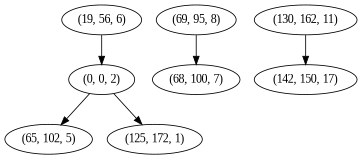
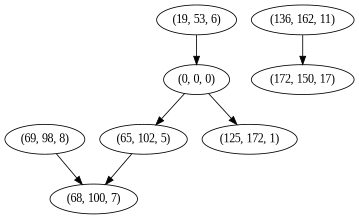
node "(19, 56, 6)": label "(19, 56, 6)" -> "(19, 53, 6)"
node "(69, 95, 8)": label "(69, 95, 8)" -> "(69, 98, 8)"
node "(130, 162, 11)": label "(130, 162, 11)" -> "(136, 162, 11)"
node "(0, 0, 2)": label "(0, 0, 2)" -> "(0, 0, 0)"
node "(142, 150, 17)": label "(142, 150, 17)" -> "(172, 150, 17)"
edge "(65, 102, 5)" -> "(68, 100, 7)": added
